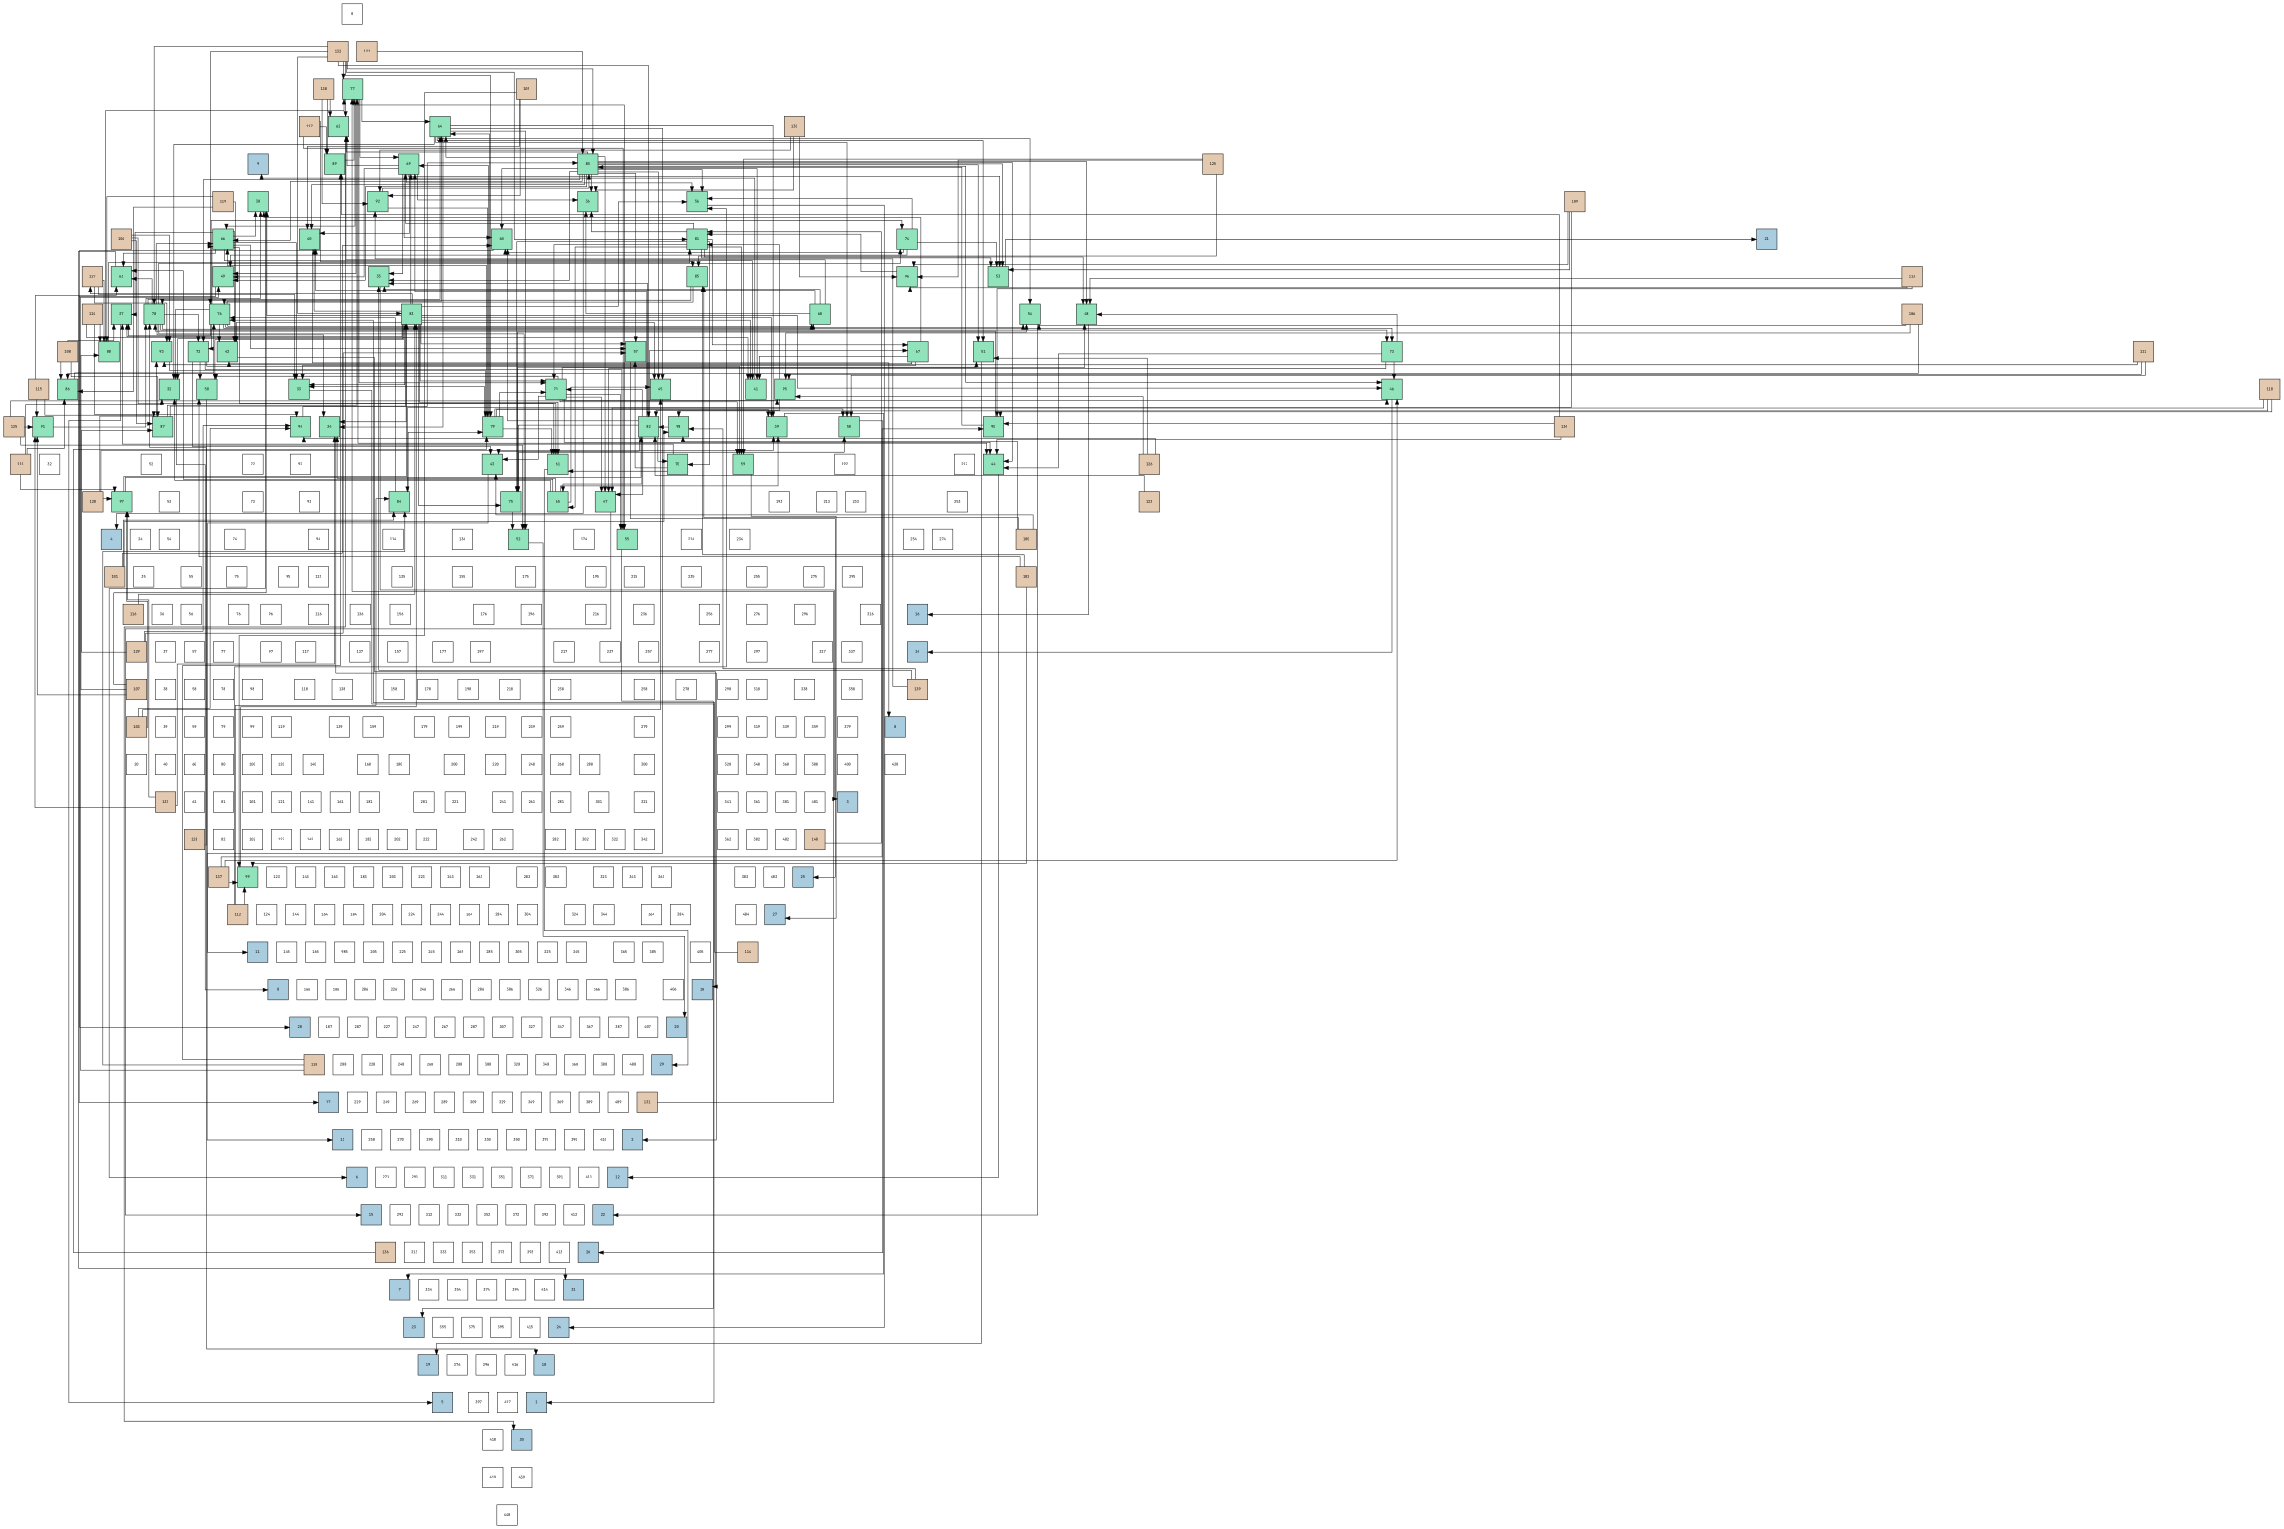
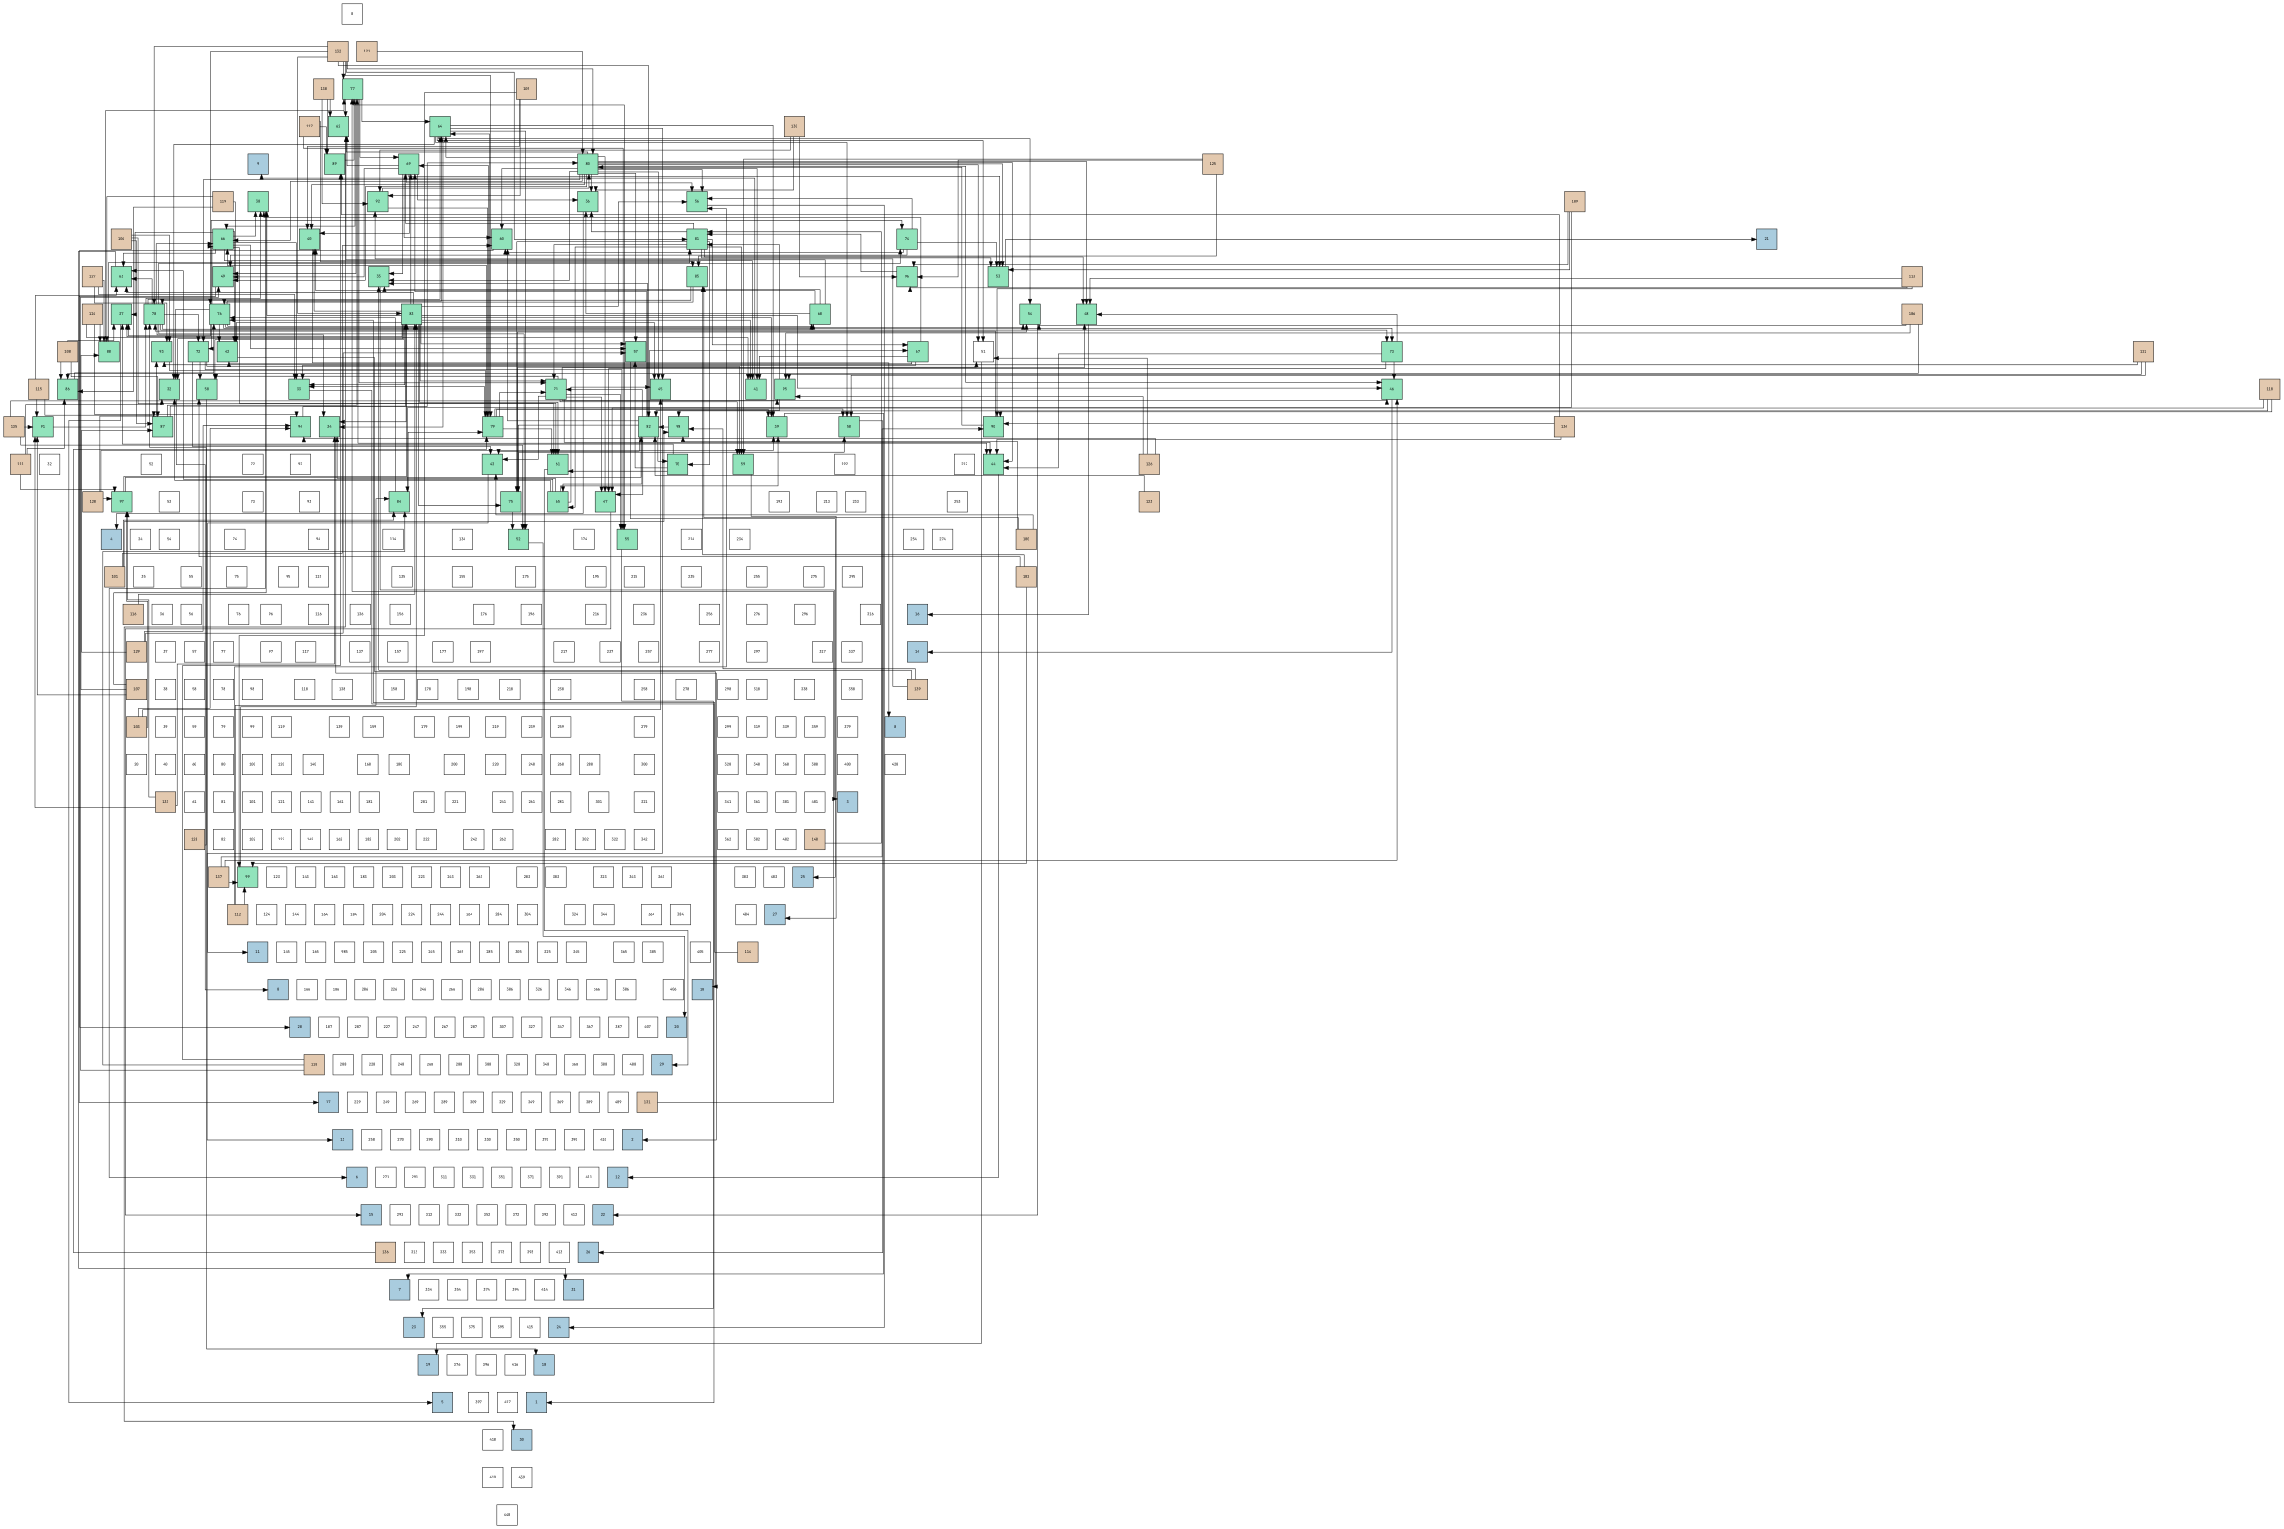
edge "83" -> "127": now "83" -> "63"
node "51": fillcolor #91e3bb -> #ffffff
